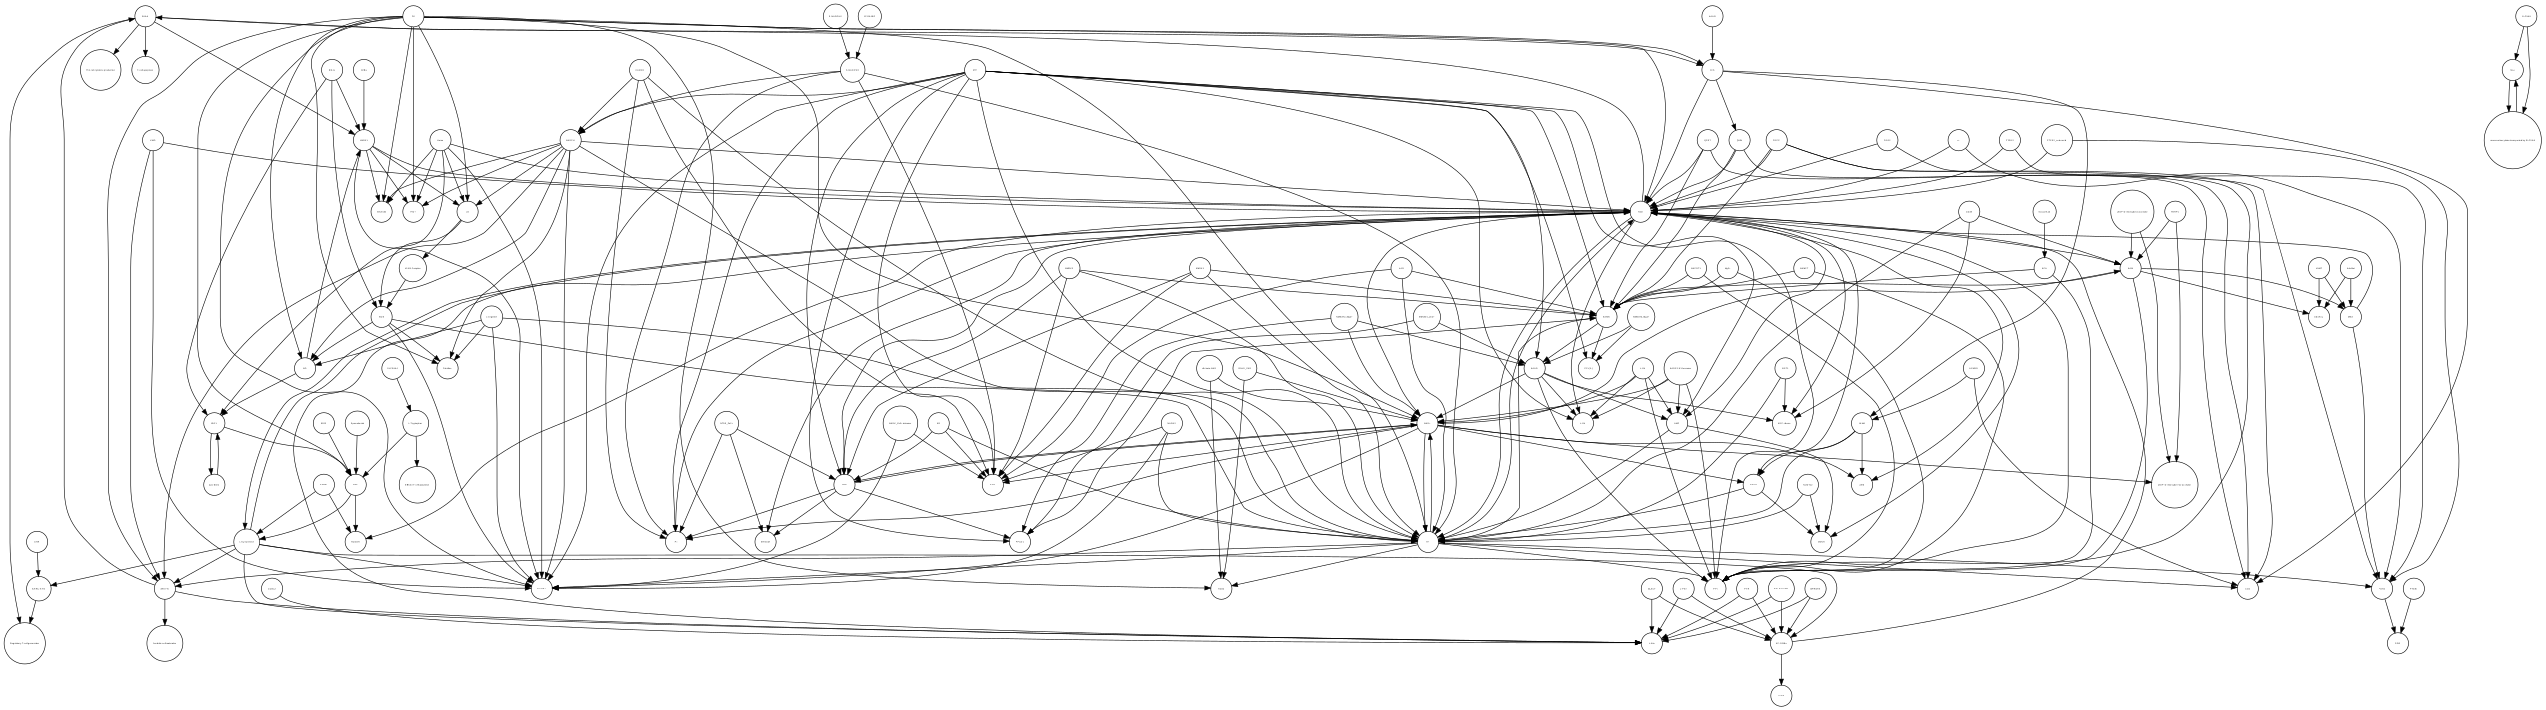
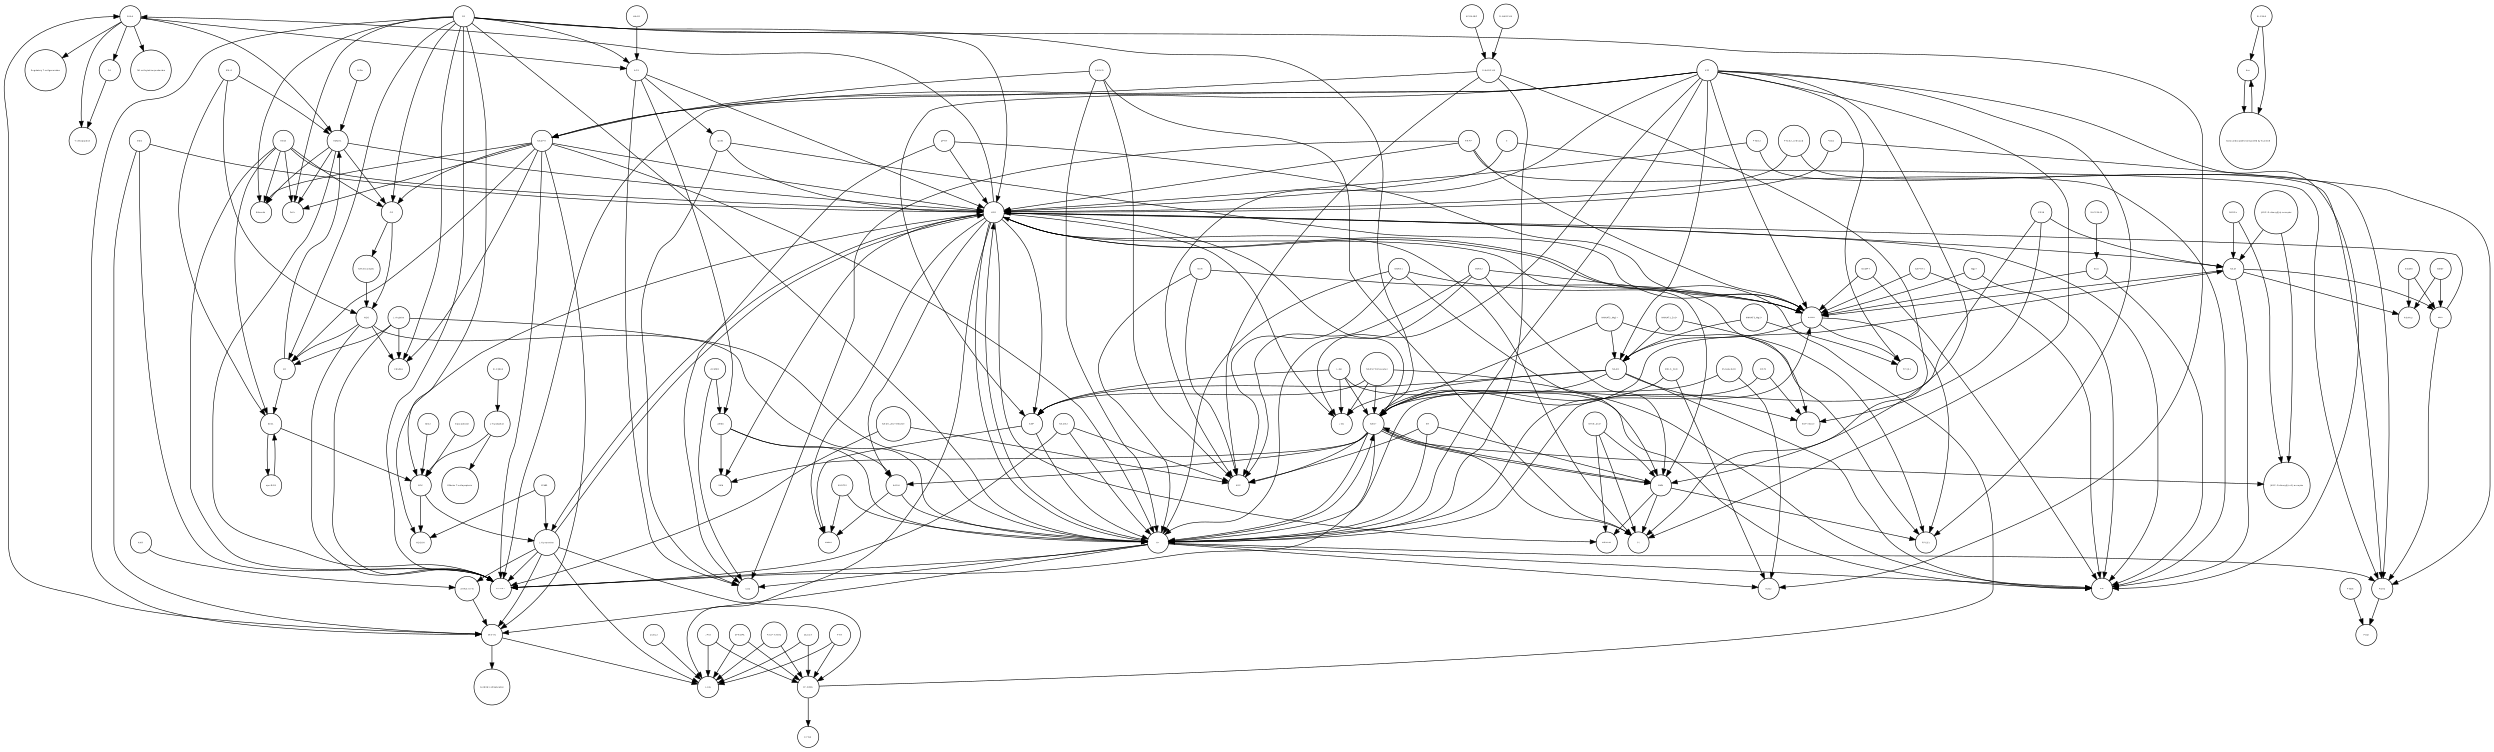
node "CA": added
edge "AHR/L-KYN" -> "Regulatory T-cell generation": now "AHR/L-KYN" -> "3HKYN"
